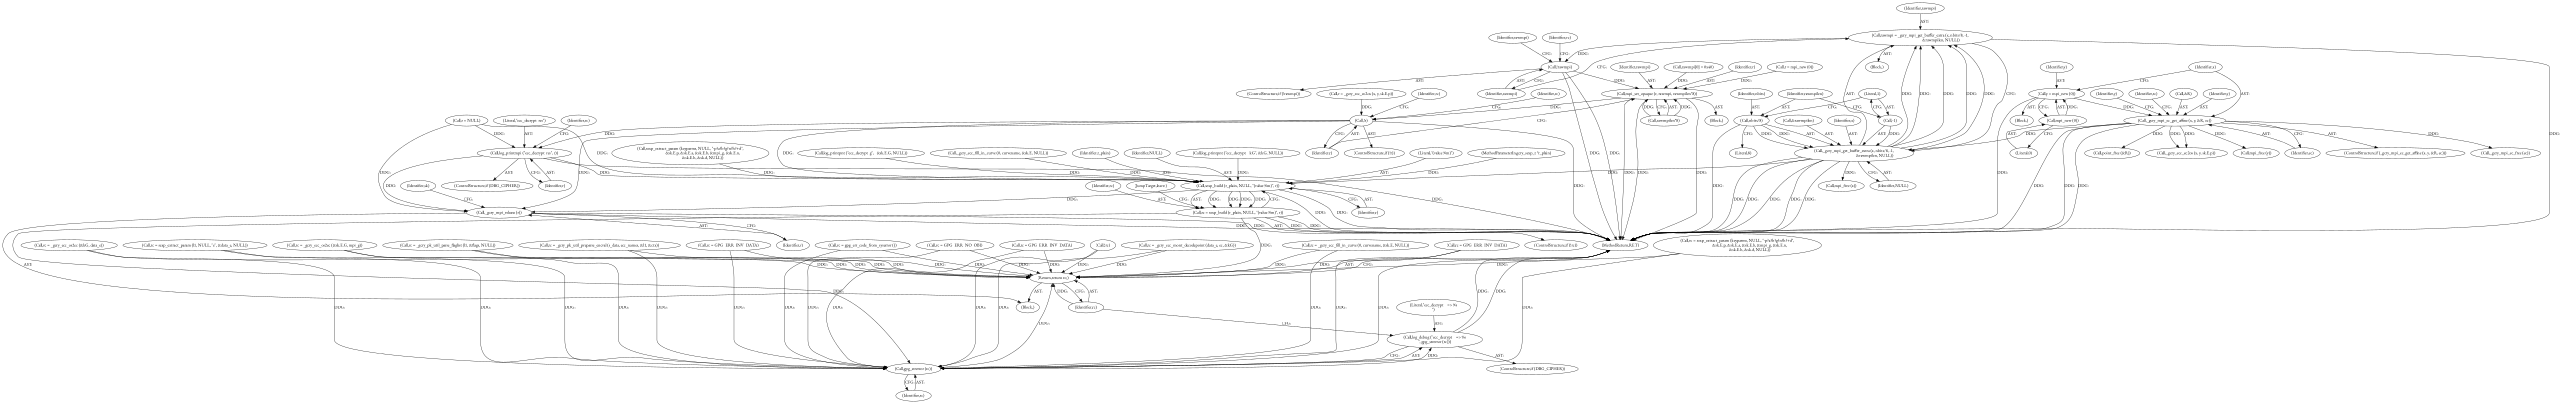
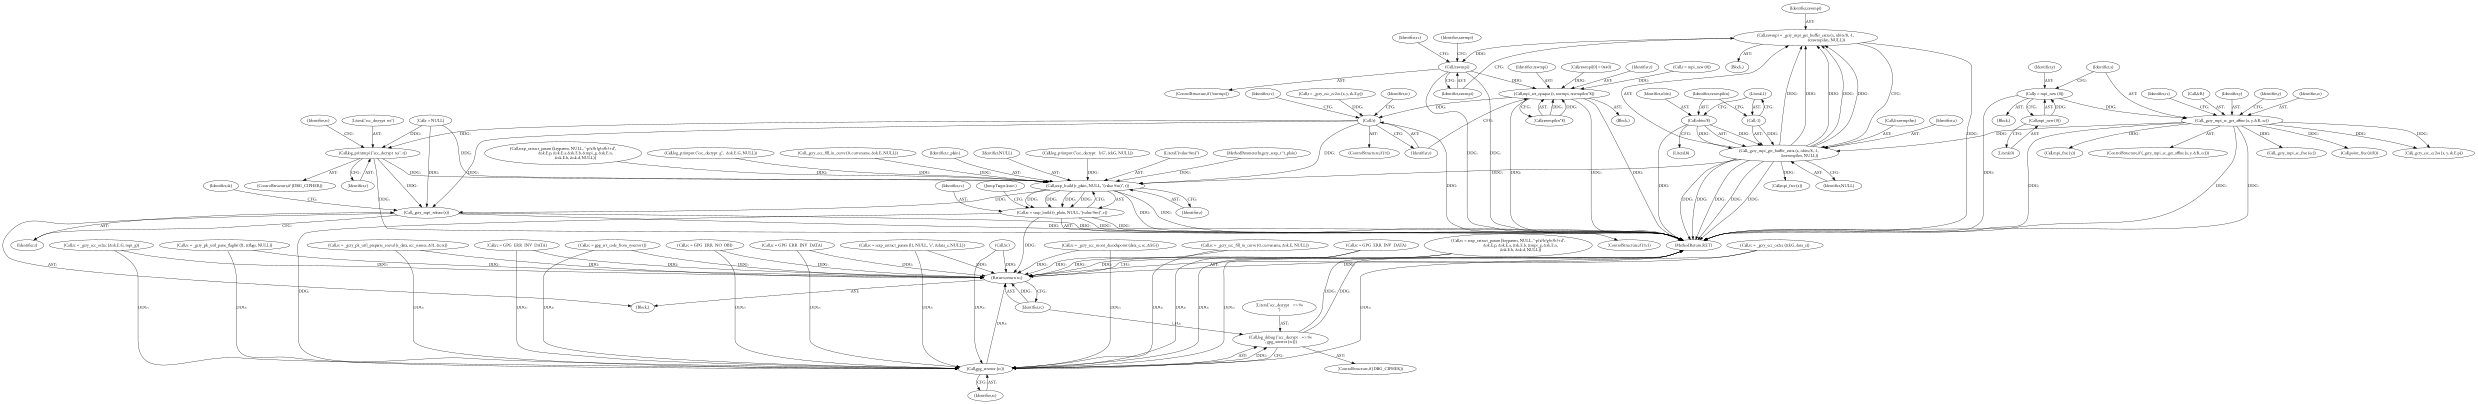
edge "(Call,_gcry_mpi_ec_get_affine (x, y, &R, ec))" -> "(Identifier,ec)": removed, label "CFG:"
